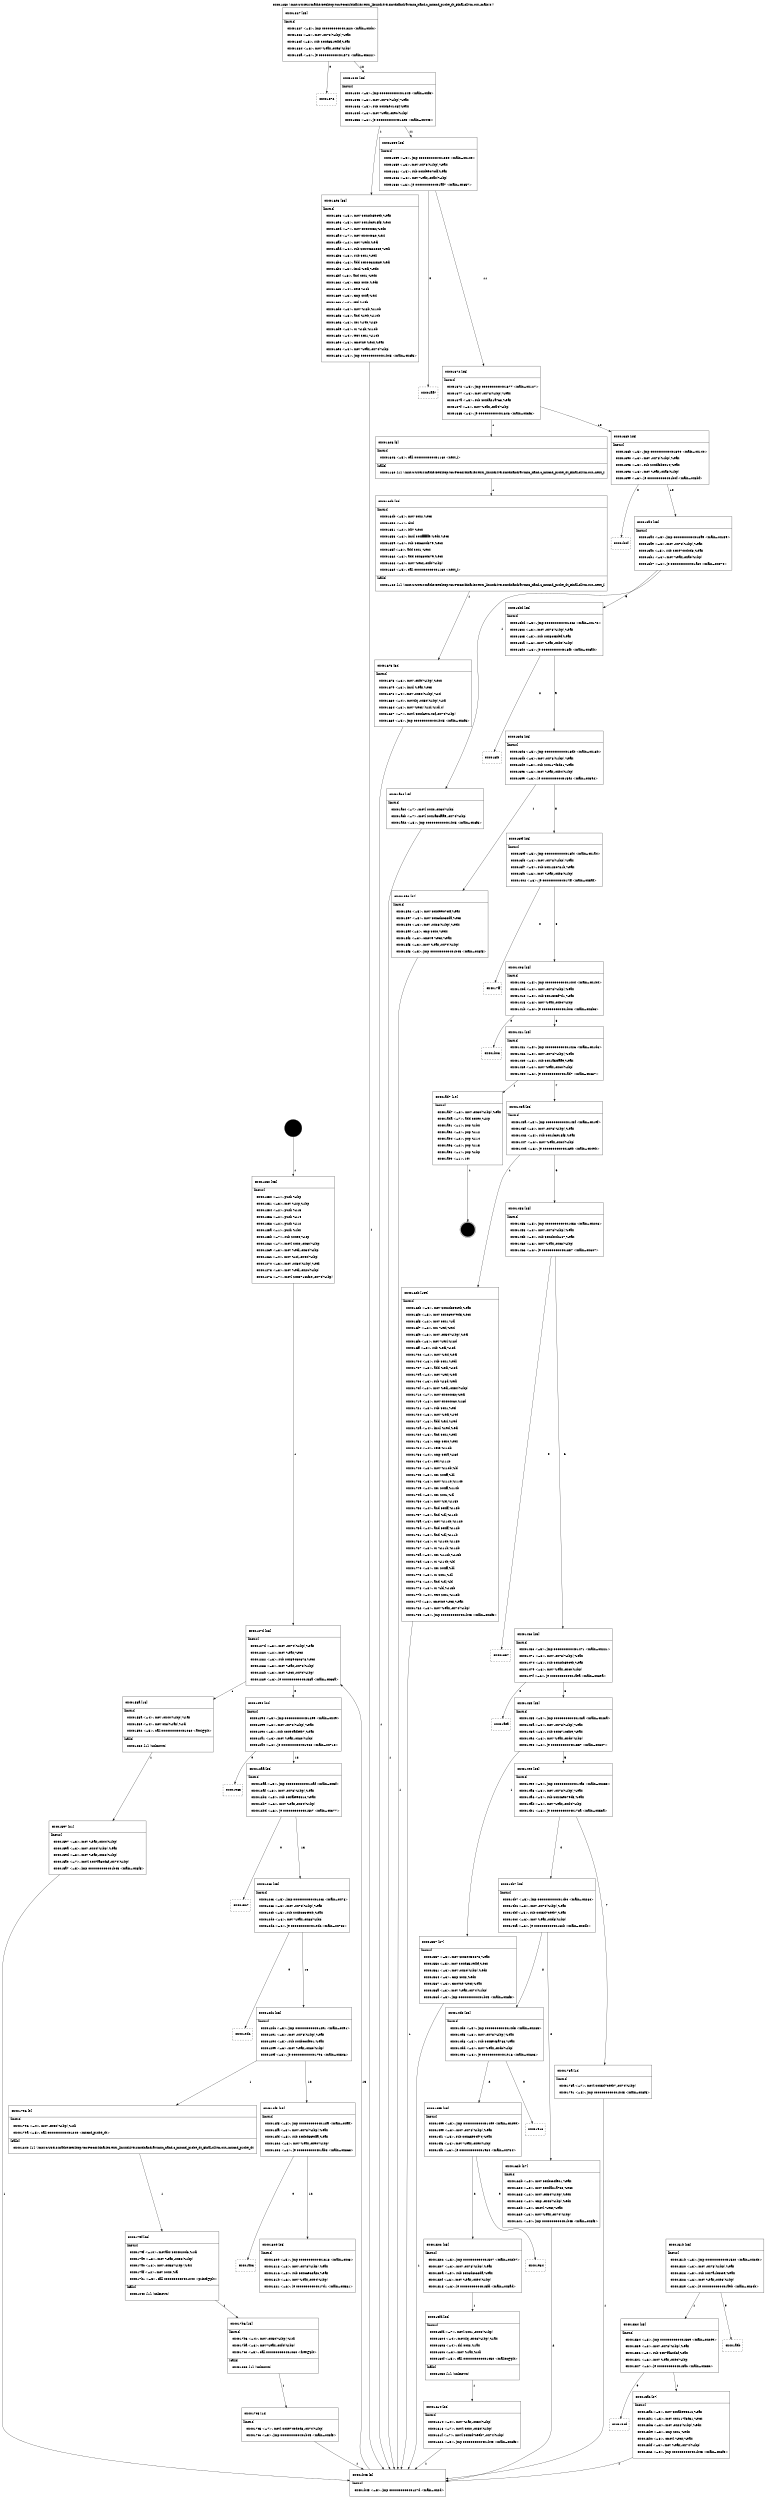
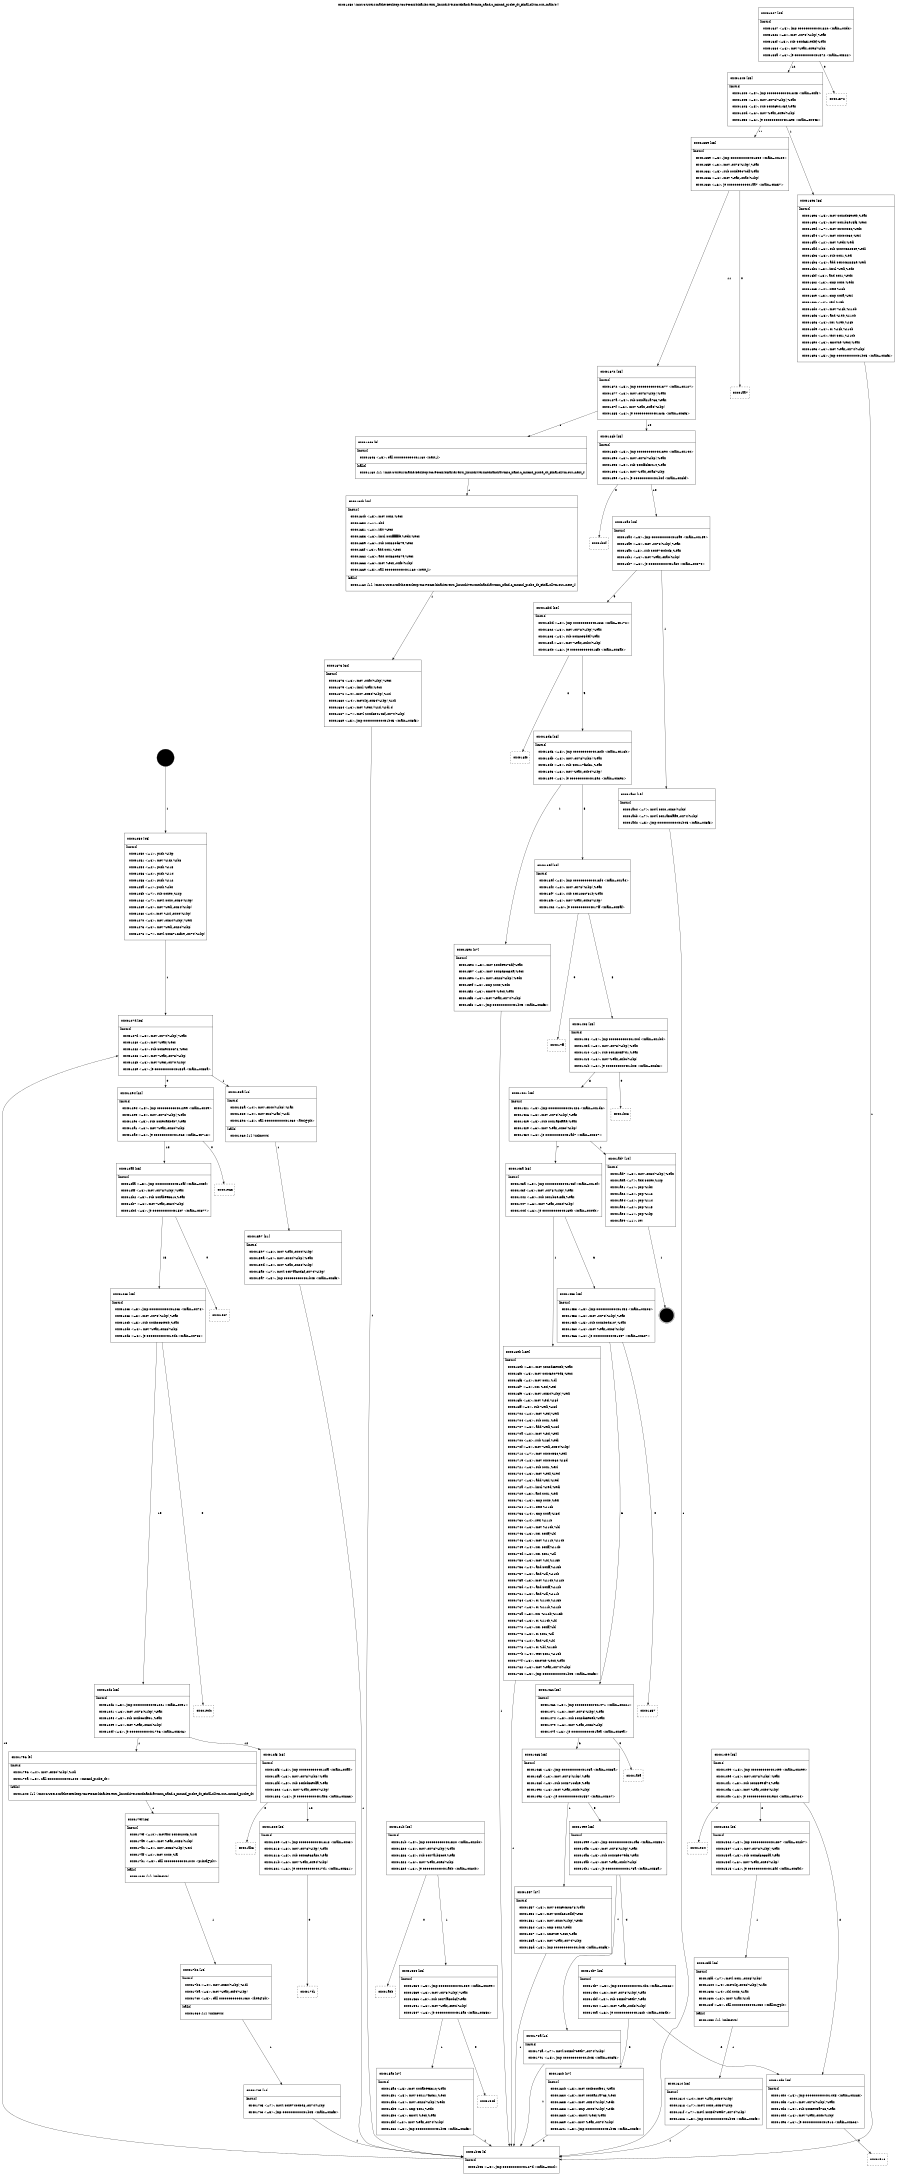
node "0x4017d1": added
edge "0x4014d0 [25]" -> "0x4014e9 [25]": reversed
